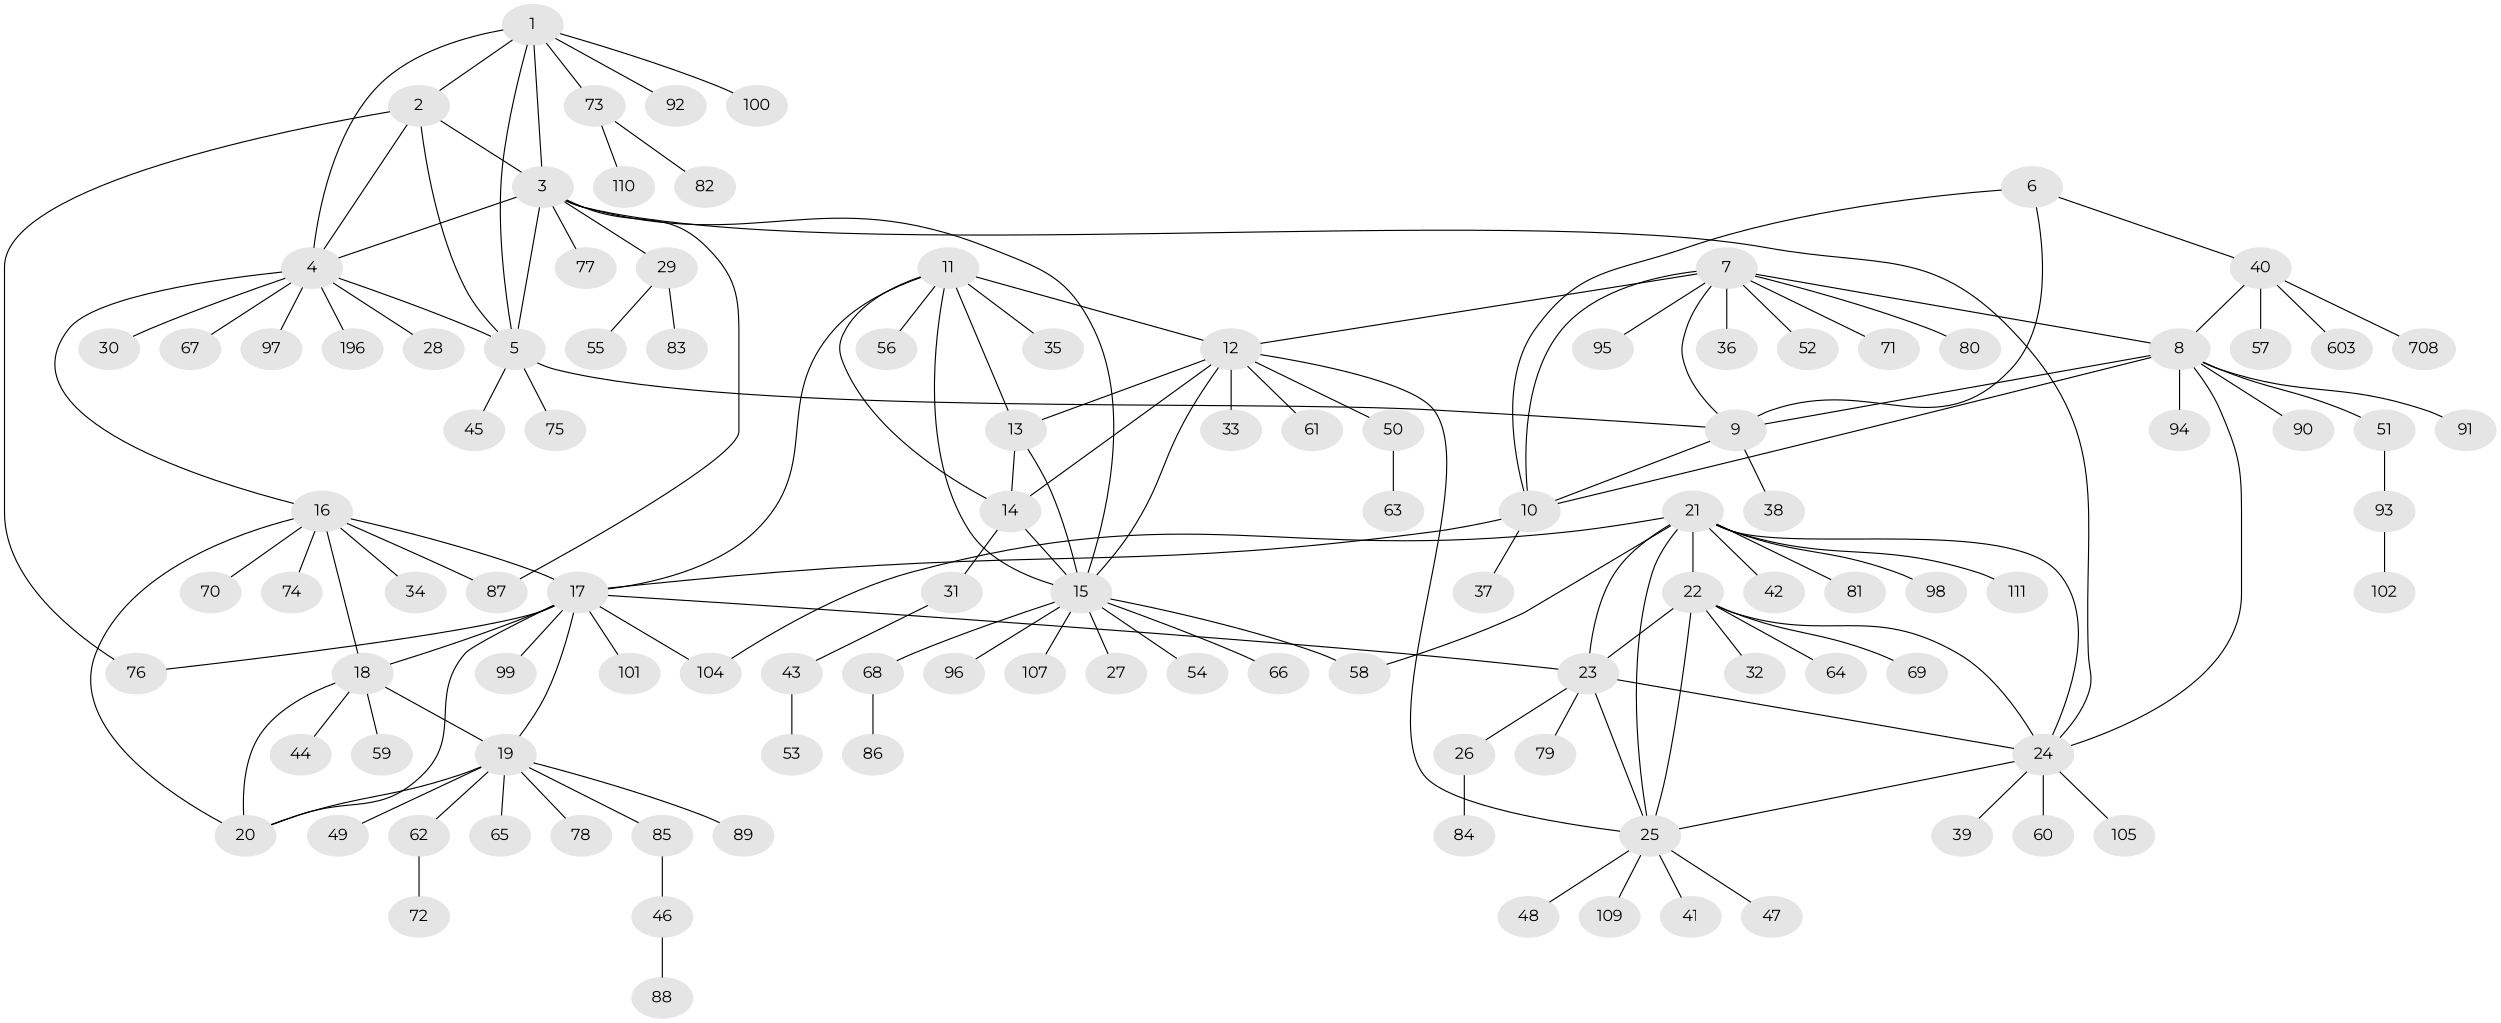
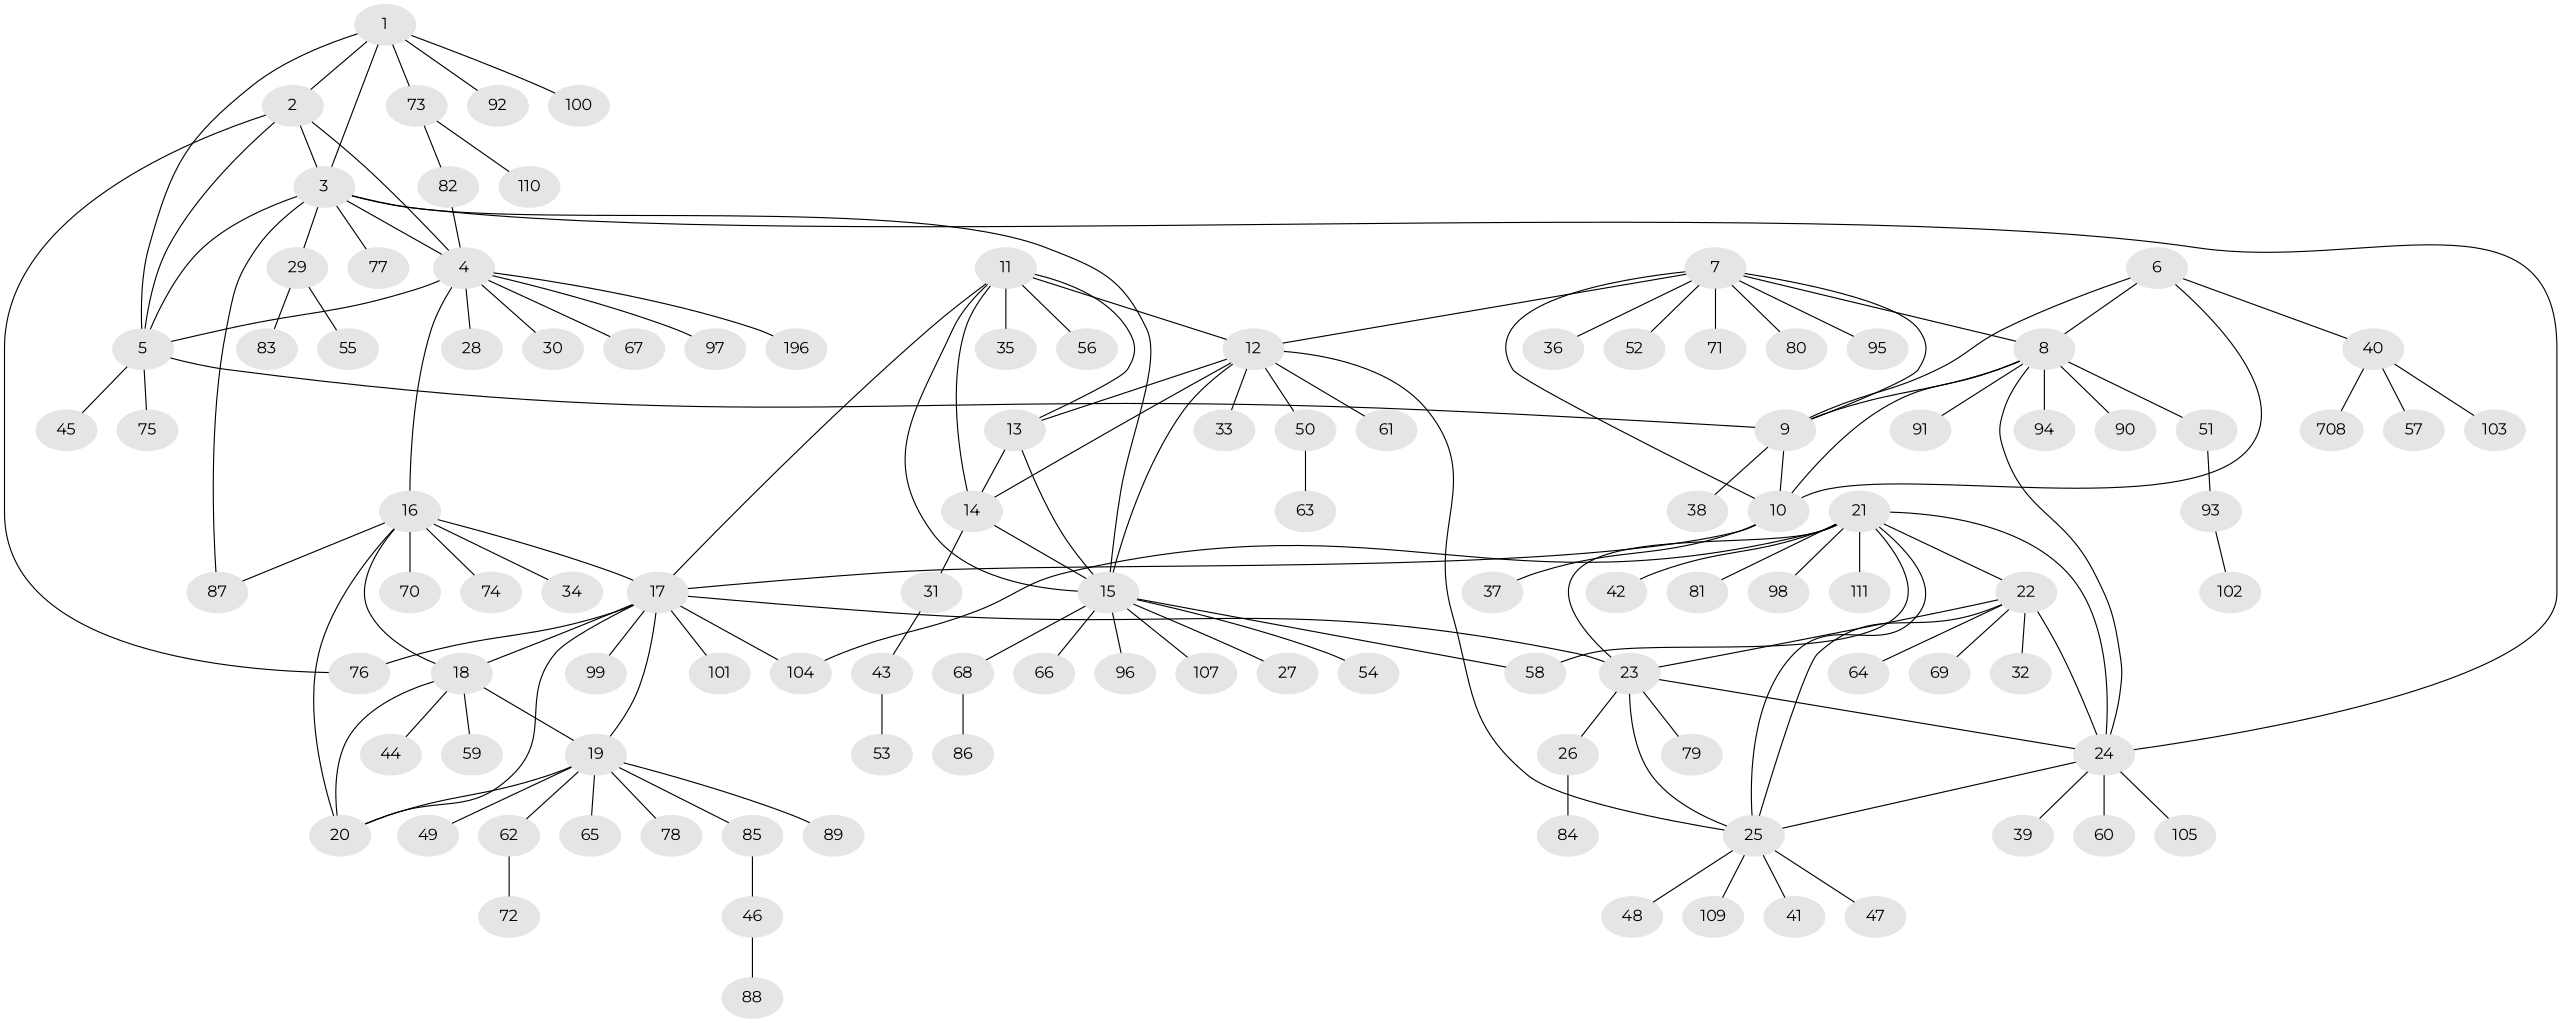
edge "1" -- "4": now "82" -- "4"
edge "40" -- "8": now "6" -- "8"
node "603": label "603" -> "103"
